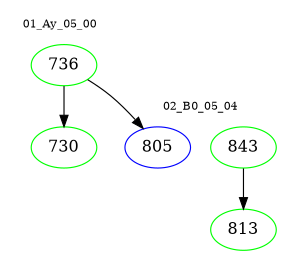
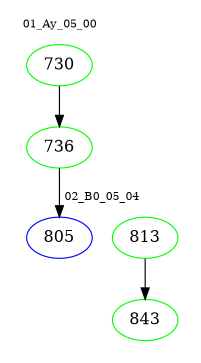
edge "736" -> "730": reversed
edge "843" -> "813": reversed
